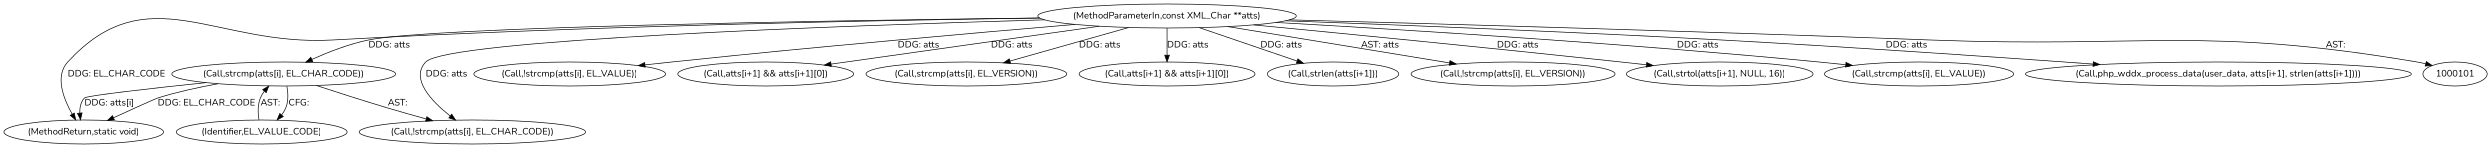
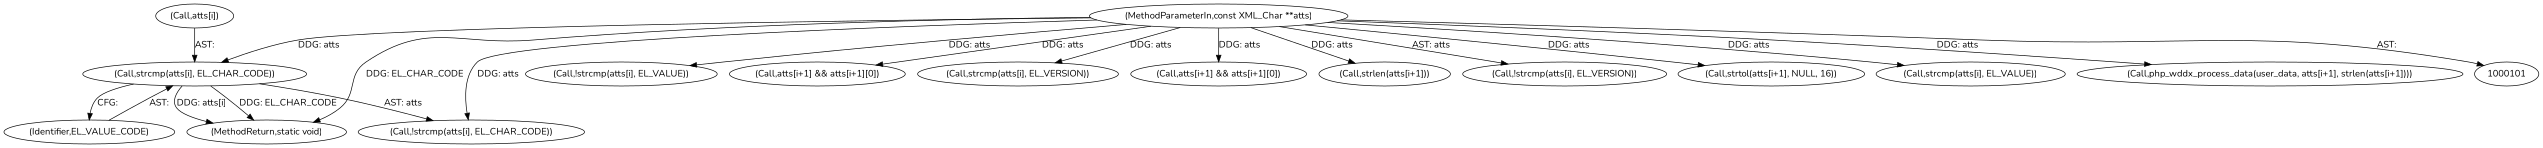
node "(Call,atts[i])": added
edge "(Call,strcmp(atts[i], EL_CHAR_CODE))" -> "(Call,!strcmp(atts[i], EL_CHAR_CODE))": label "AST: " -> "AST: atts"
